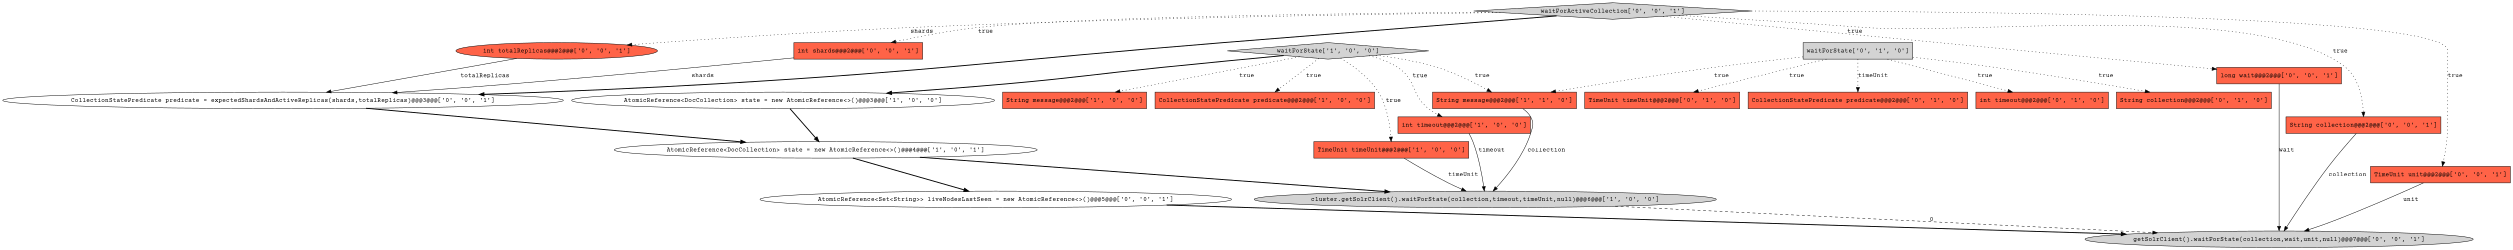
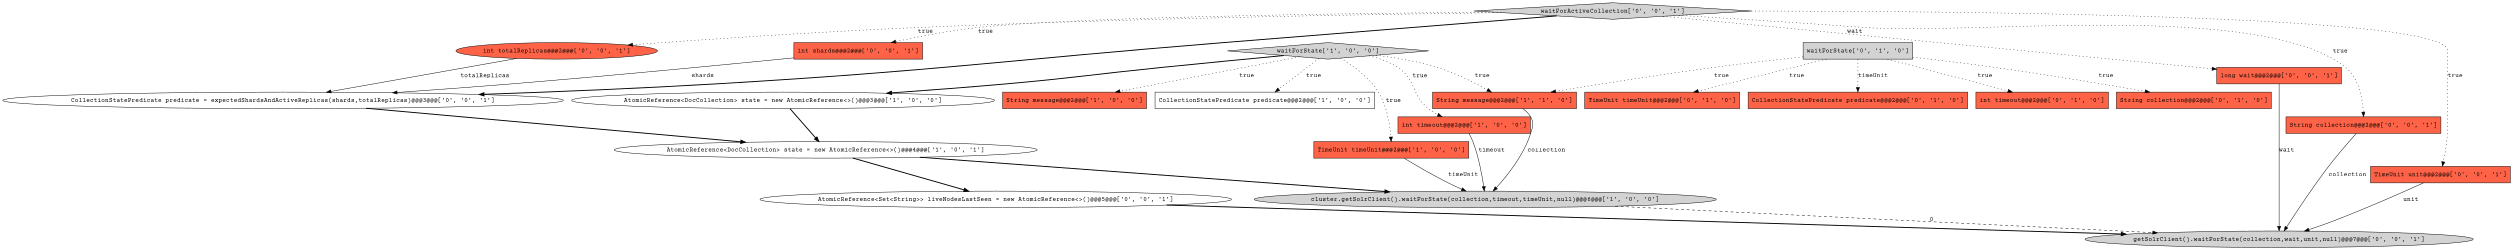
edge "waitForActiveCollection['0', '0', '1']" -> "int totalReplicas@@@2@@@['0', '0', '1']": label "shards" -> "true"
edge "waitForActiveCollection['0', '0', '1']" -> "long wait@@@2@@@['0', '0', '1']": label "true" -> "wait"
node "CollectionStatePredicate predicate@@@2@@@['1', '0', '0']": fillcolor tomato -> white
